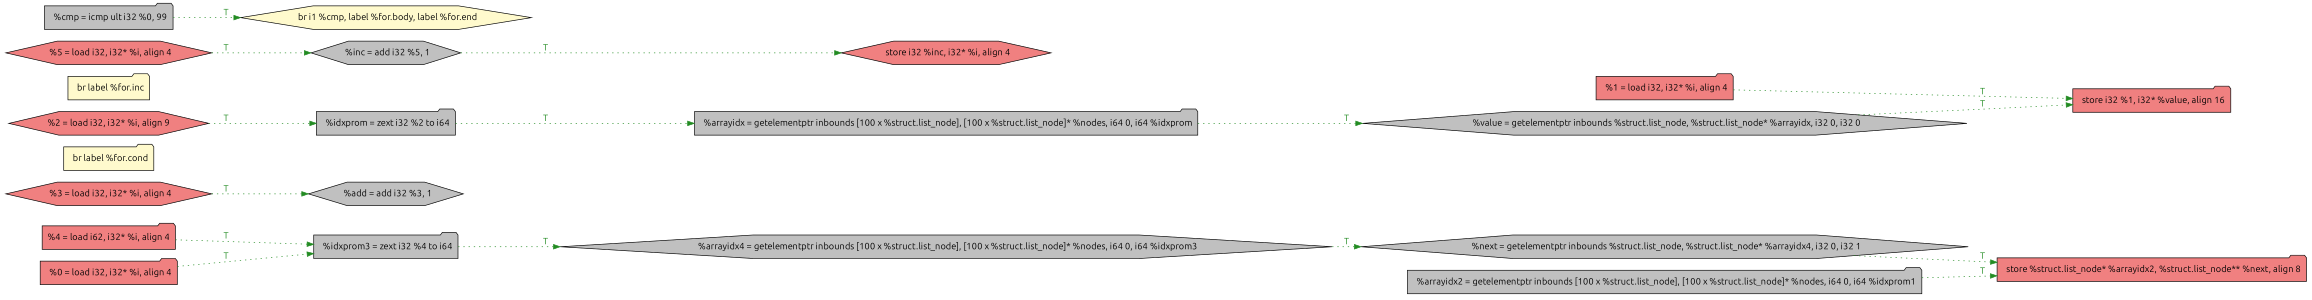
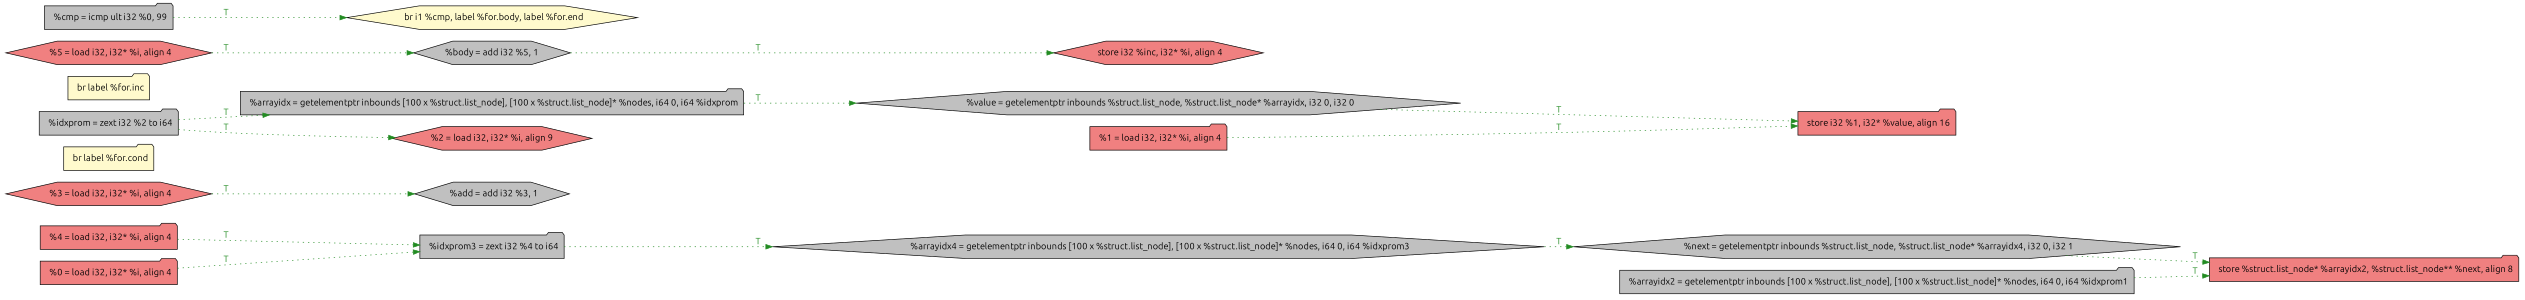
node "%inc = add i32 %5, 1": label "%inc = add i32 %5, 1" -> "%body = add i32 %5, 1"
edge "%2 = load i32, i32* %i, align 9" -> "%idxprom = zext i32 %2 to i64": reversed
node "%4 = load i62, i32* %i, align 4": label "%4 = load i62, i32* %i, align 4" -> "%4 = load i32, i32* %i, align 4"
